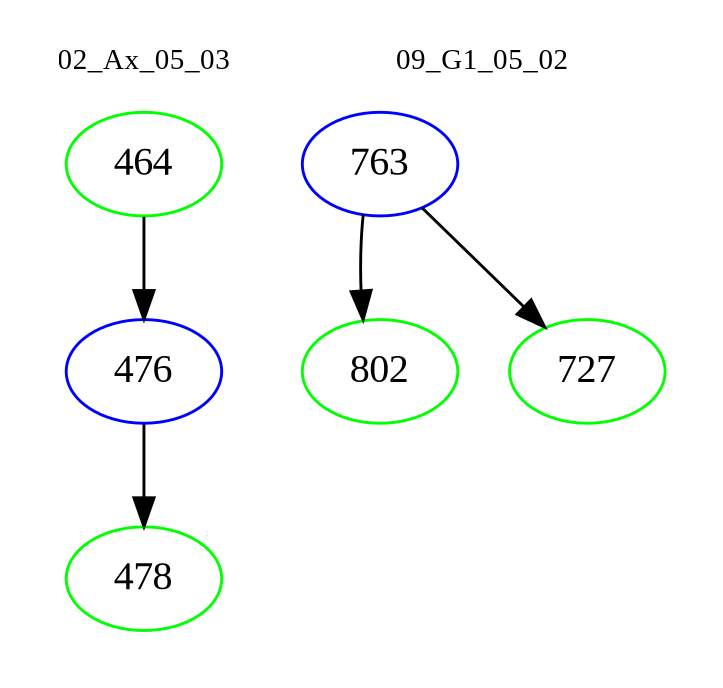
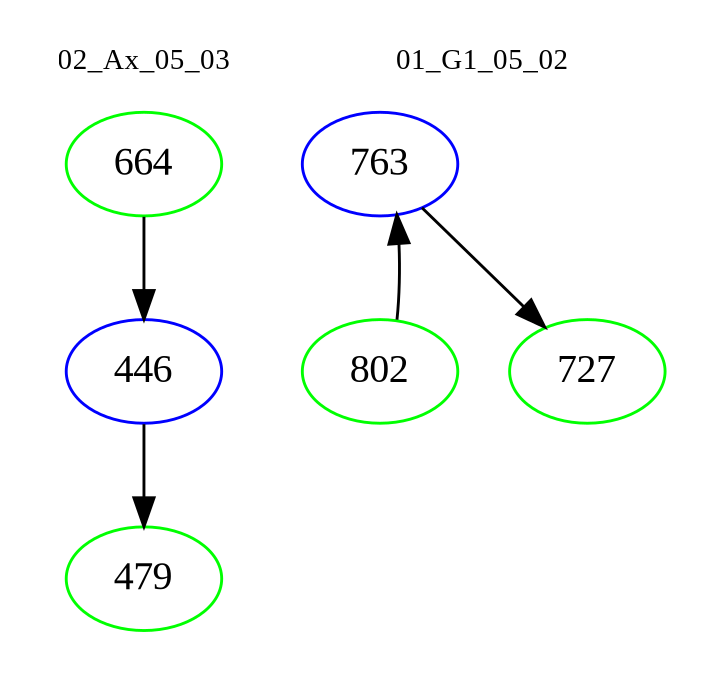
cluster "09_G1_05_02": label "09_G1_05_02" -> "01_G1_05_02"
node "464": label "464" -> "664"
edge "763" -> "802": reversed
node "476": label "476" -> "446"
node "478": label "478" -> "479"
